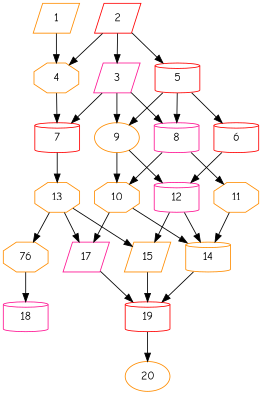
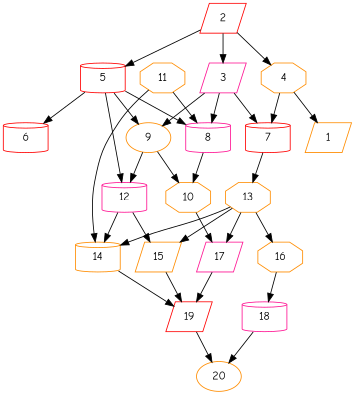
edge "1" -> "4": reversed
edge "8" -> "11": reversed
edge "6" -> "12": now "5" -> "12"
edge "10" -> "14": now "13" -> "14"
node "76": label "76" -> "16"
node "19": shape cylinder -> parallelogram
edge "18" -> "20": added
